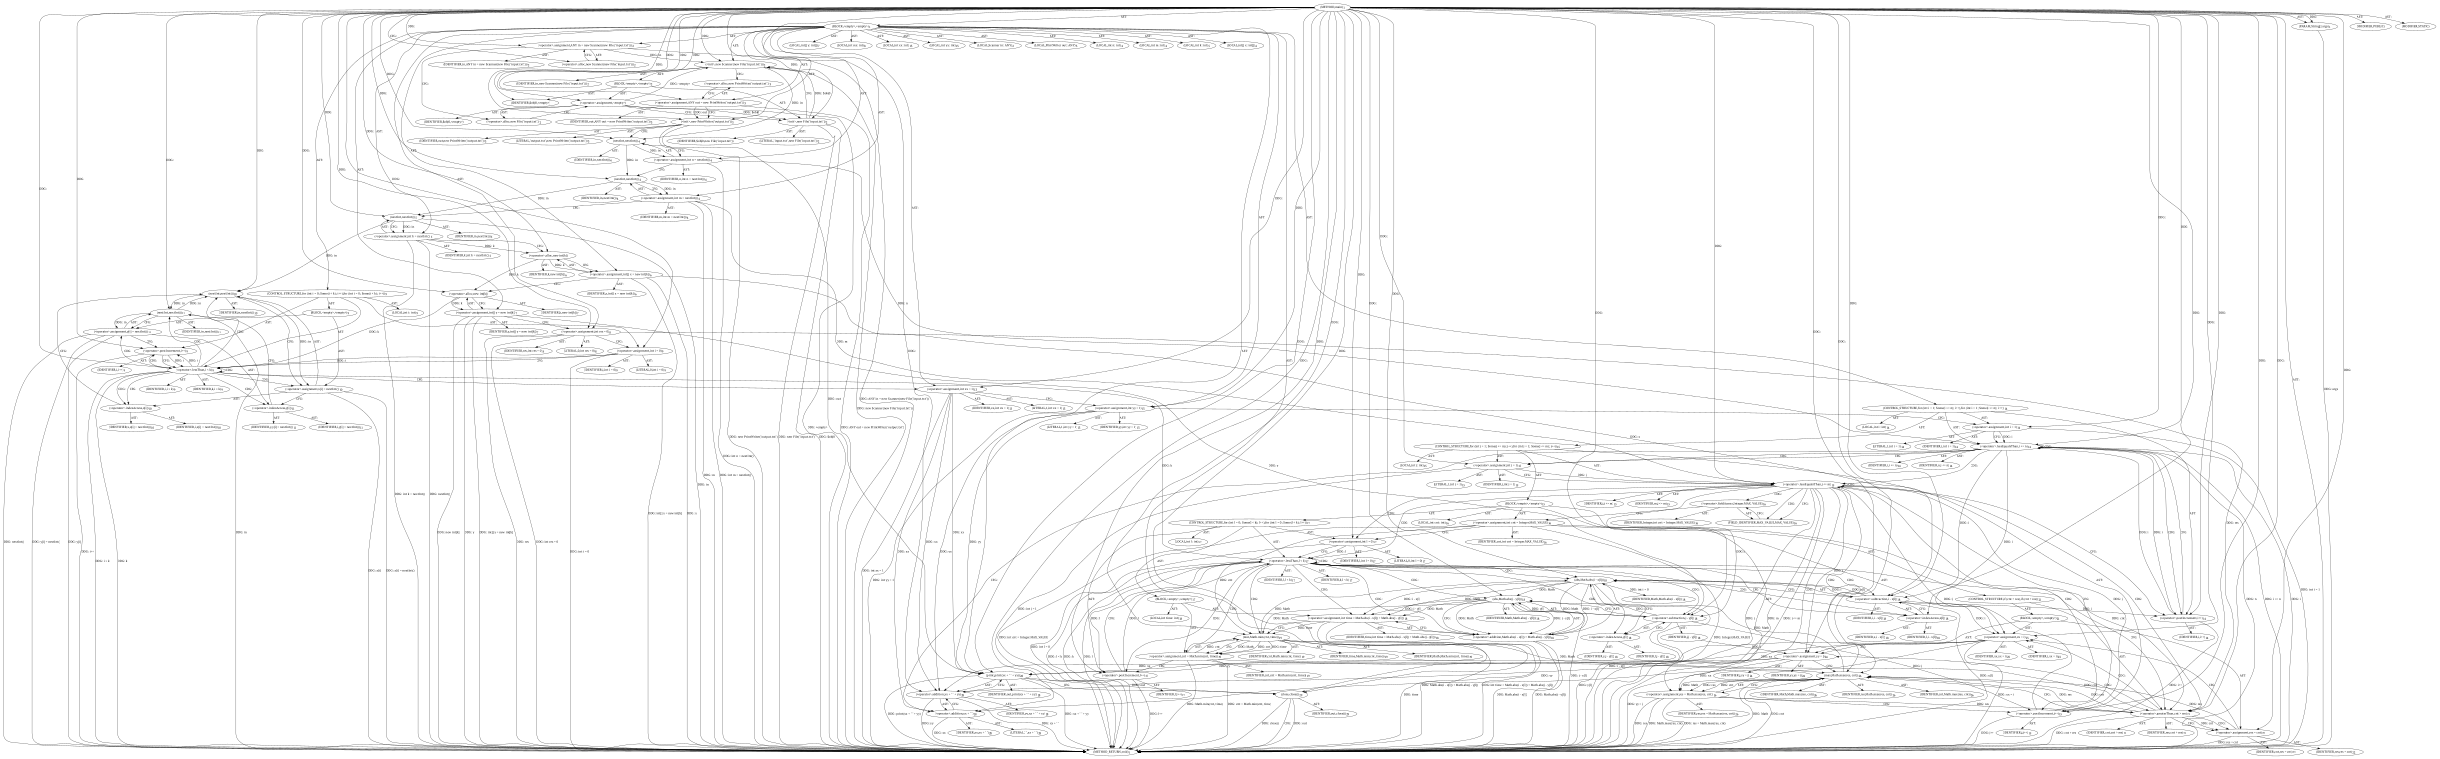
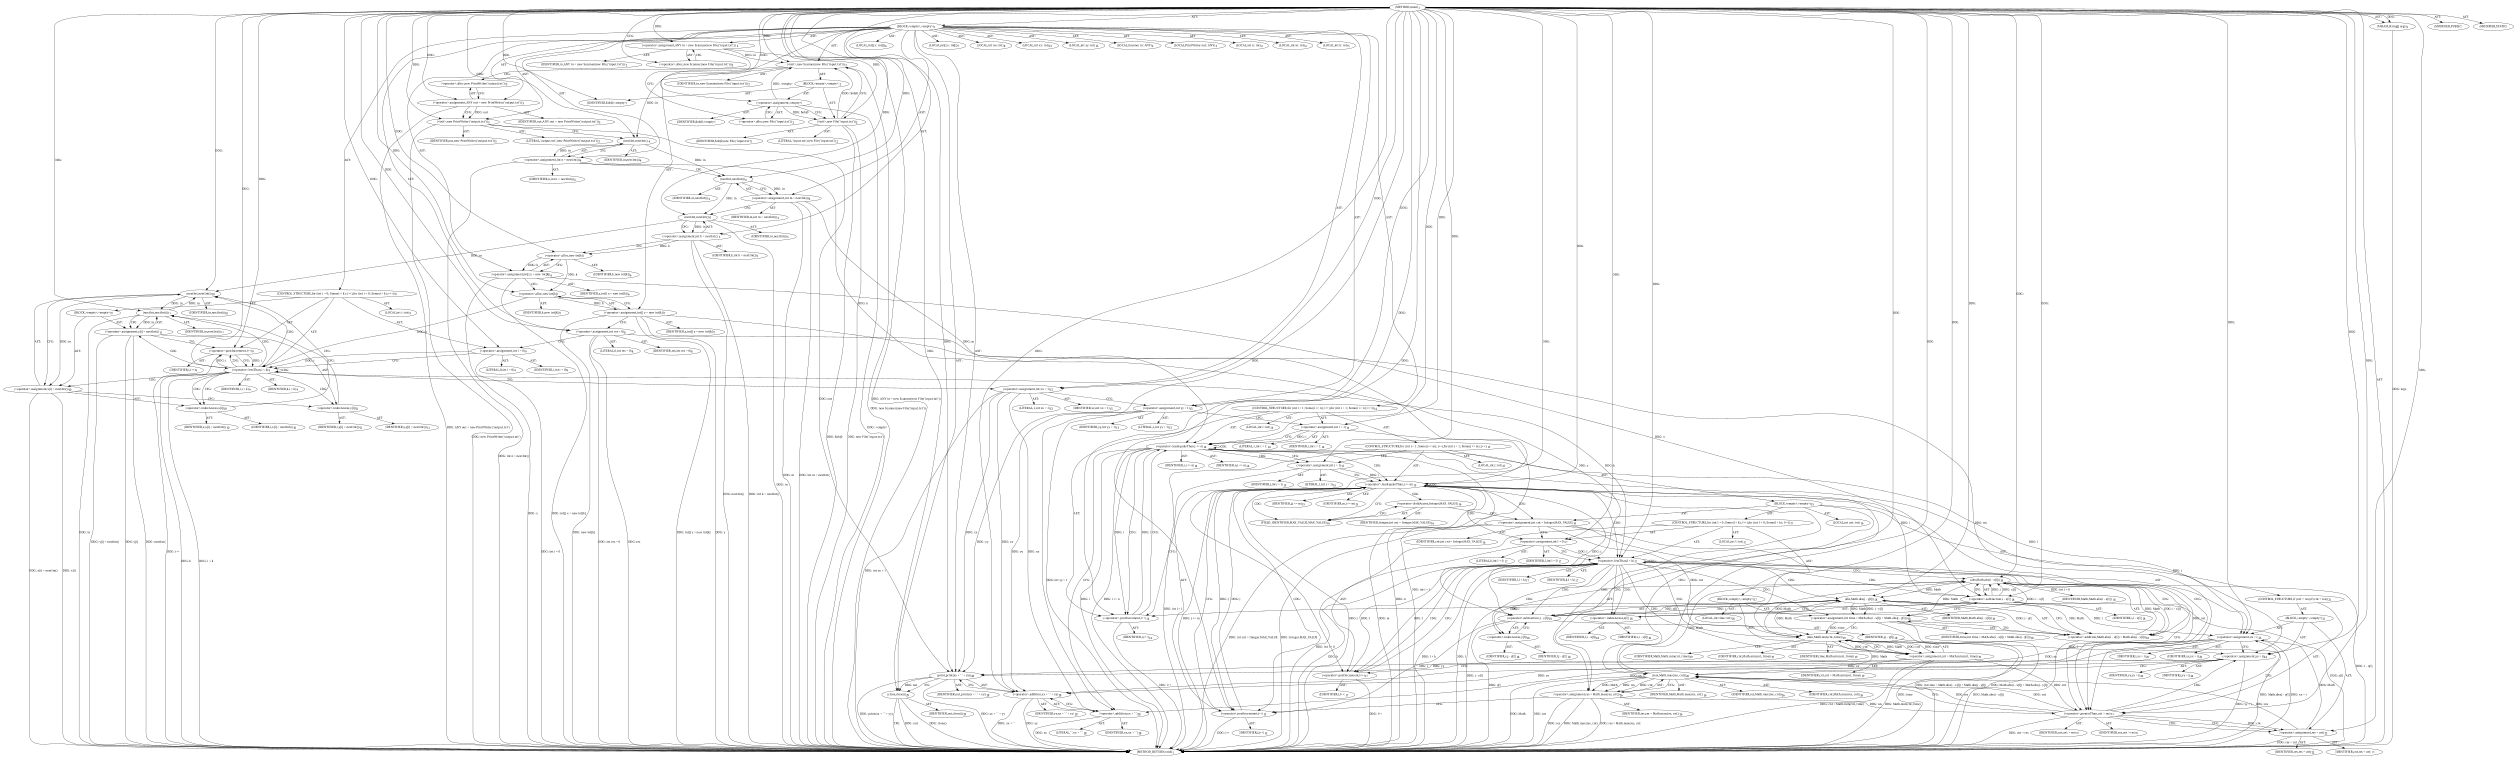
edge "(METHOD,main)" -> "(<operator>.indexAccess,x[l])": now "(METHOD,main)" -> "(<operator>.lessThan,l < k)"
edge "(<operator>.lessEqualsThan,j <= m)" -> "(<operator>.assignment,int cnt = Integer.MAX_VALUE)": added, label "CDG:"
edge "(<operator>.assignment,res = cnt)" -> "(<operator>.assignment,xx = i)": label "CFG: " -> "DDG: Math"
